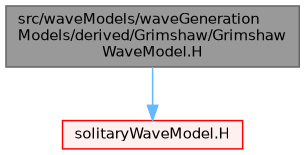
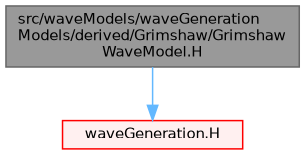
node "solitaryWaveModel.H": label "solitaryWaveModel.H" -> "waveGeneration.H"
